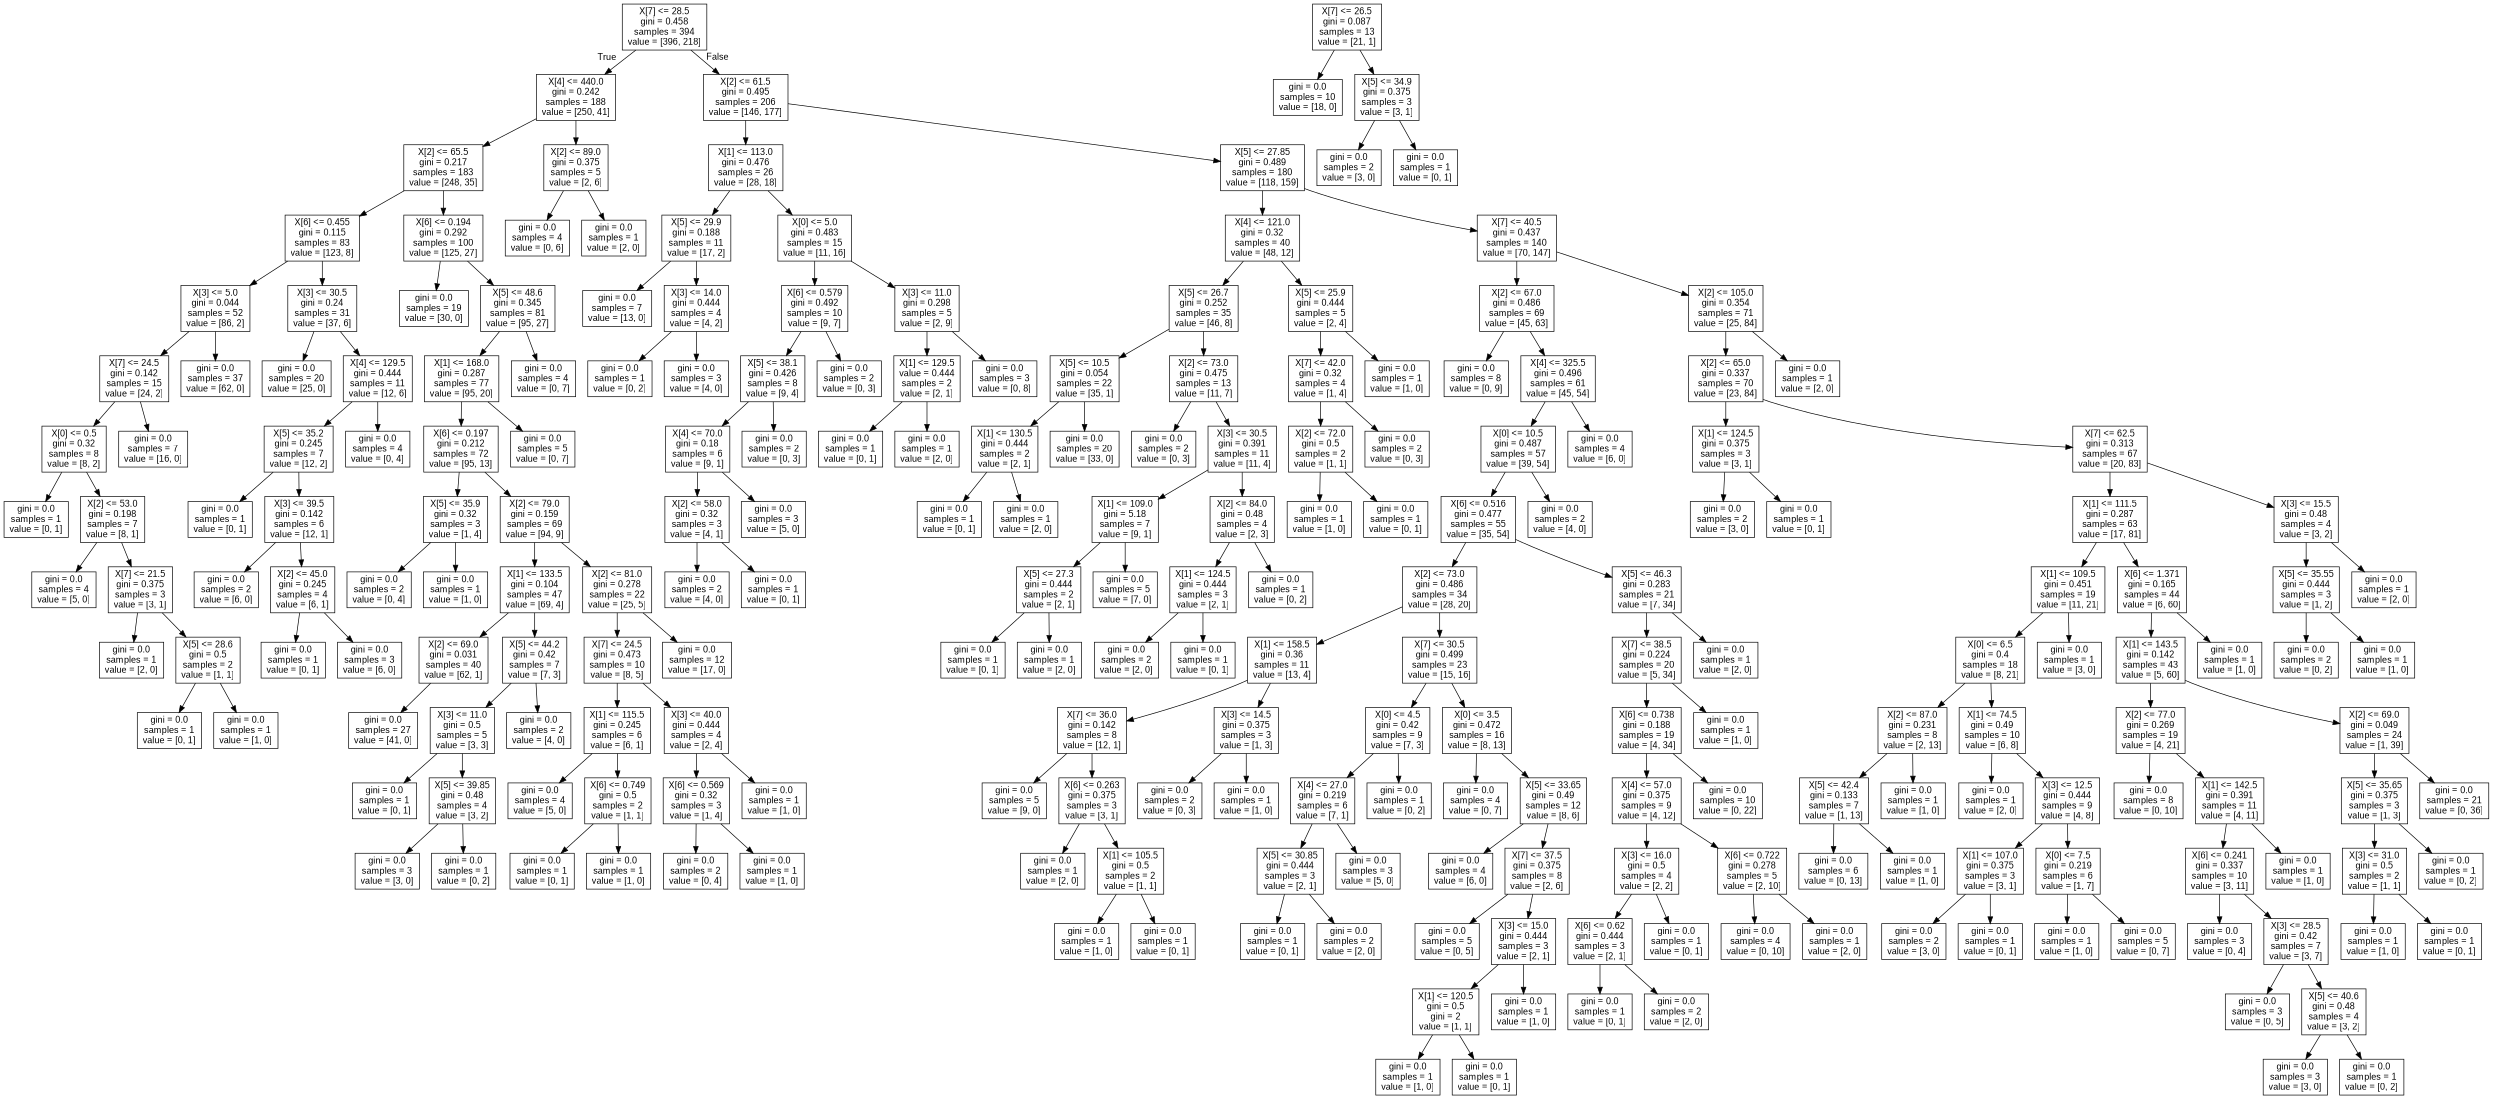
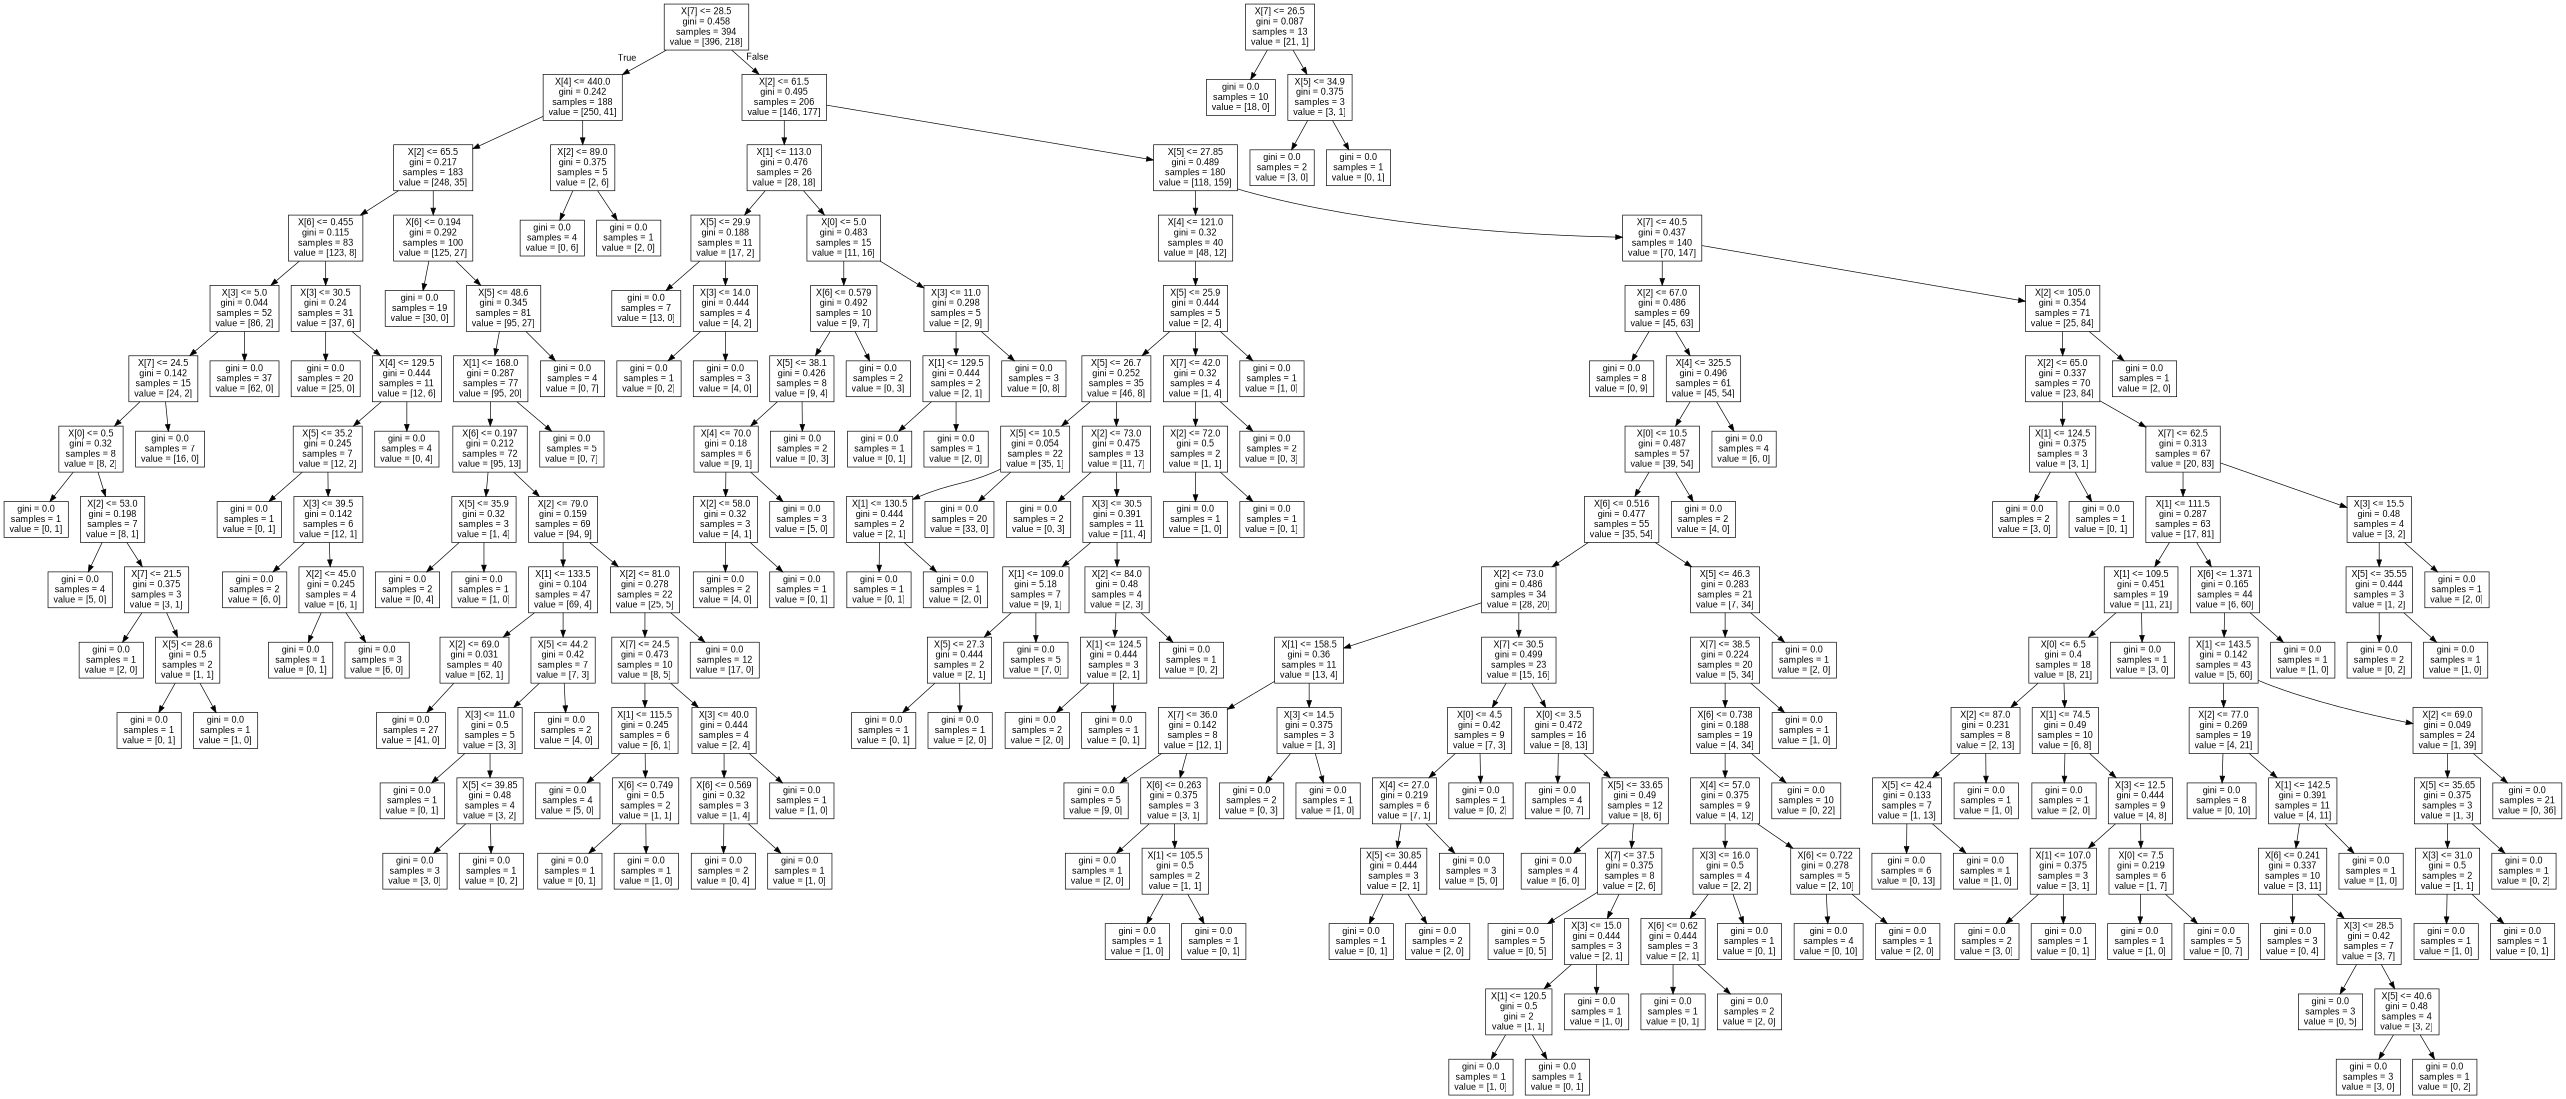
edge "X[4] <= 121.0 gini = 0.32 samples = 40 value = [48, 12]" -> "X[5] <= 26.7 gini = 0.252 samples = 35 value = [46, 8]": now "X[5] <= 25.9 gini = 0.444 samples = 5 value = [2, 4]" -> "X[5] <= 26.7 gini = 0.252 samples = 35 value = [46, 8]"
node "X[1] <= 129.5 value = 0.444 samples = 2 value = [2, 1]": label "X[1] <= 129.5 value = 0.444 samples = 2 value = [2, 1]" -> "X[1] <= 129.5 gini = 0.444 samples = 2 value = [2, 1]"
